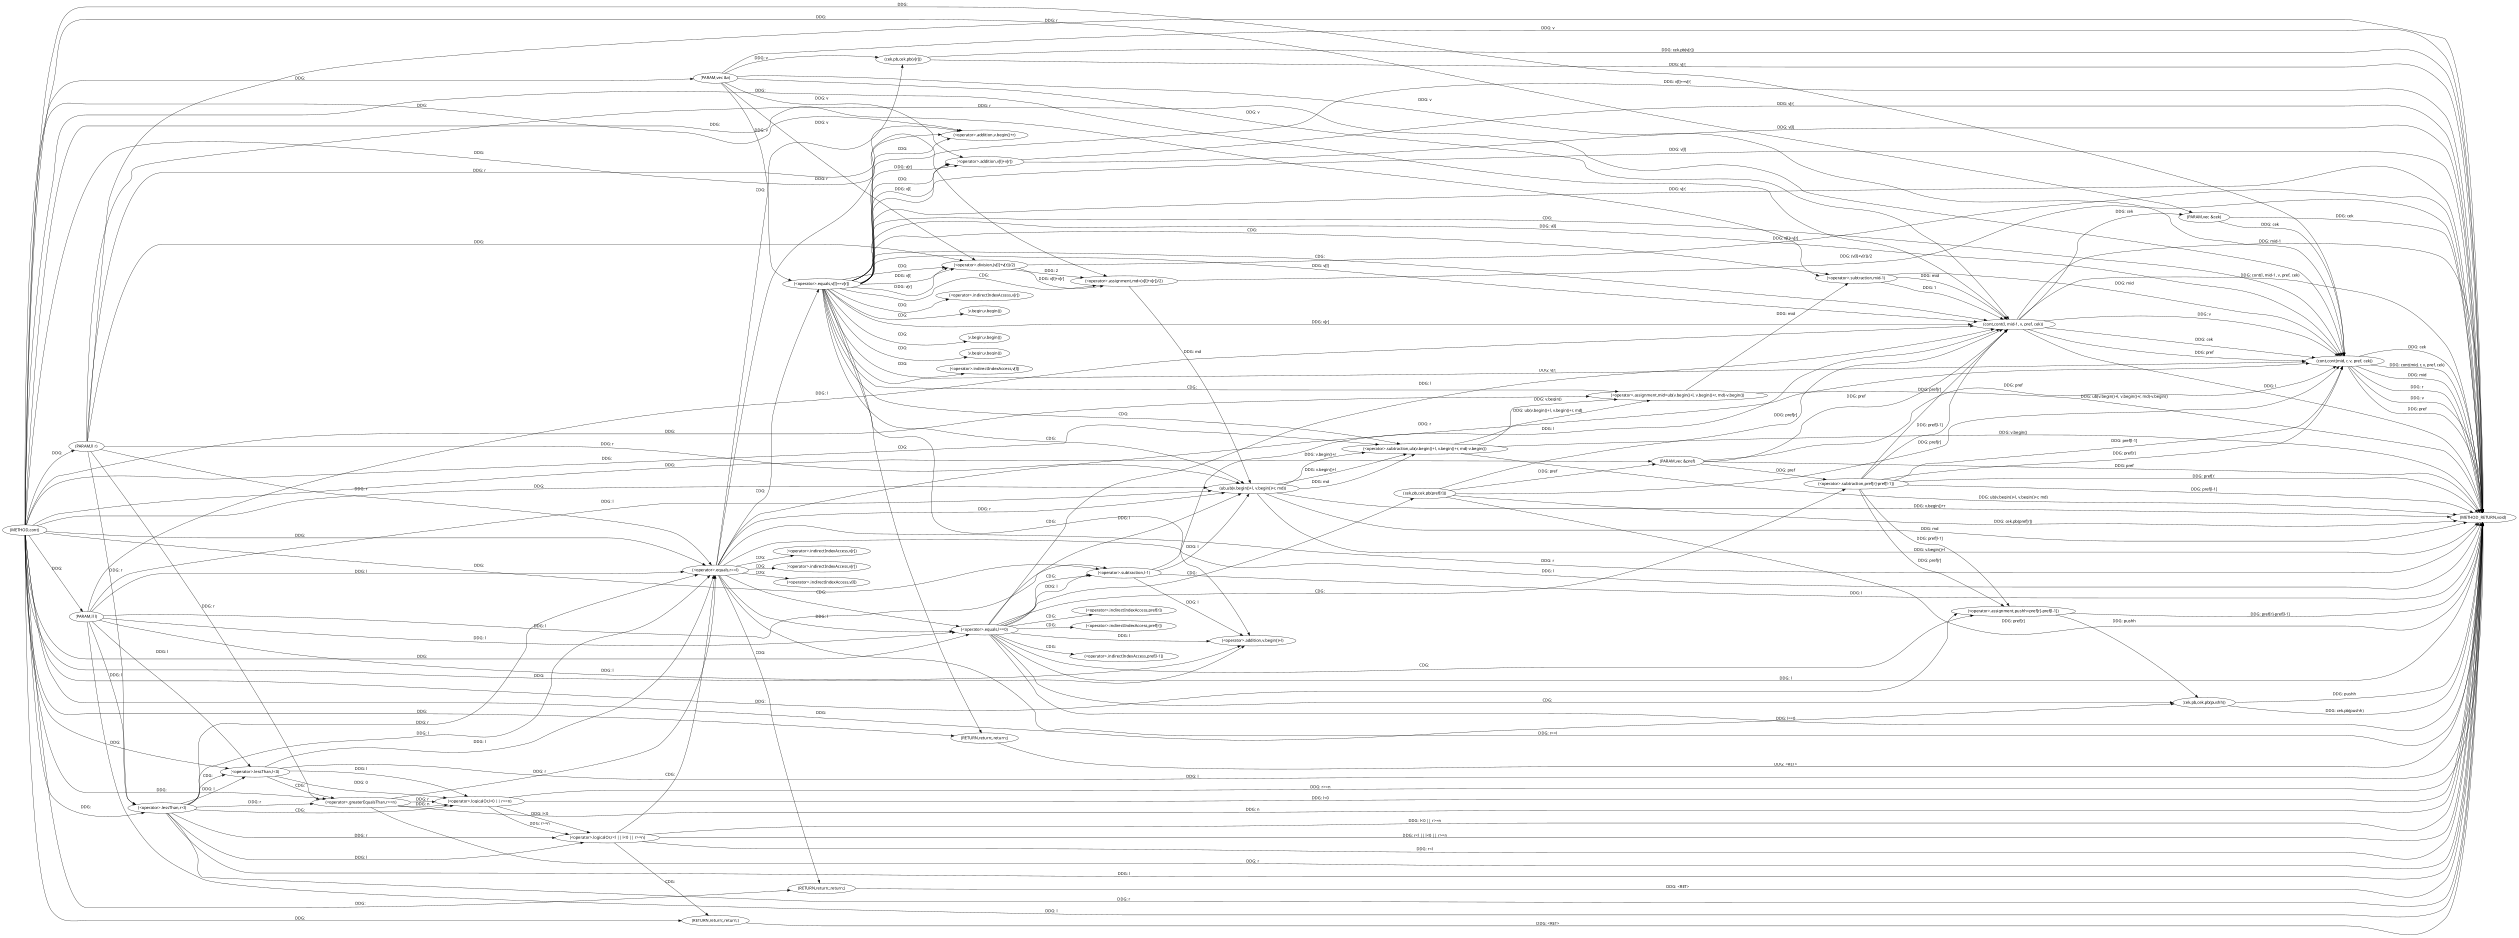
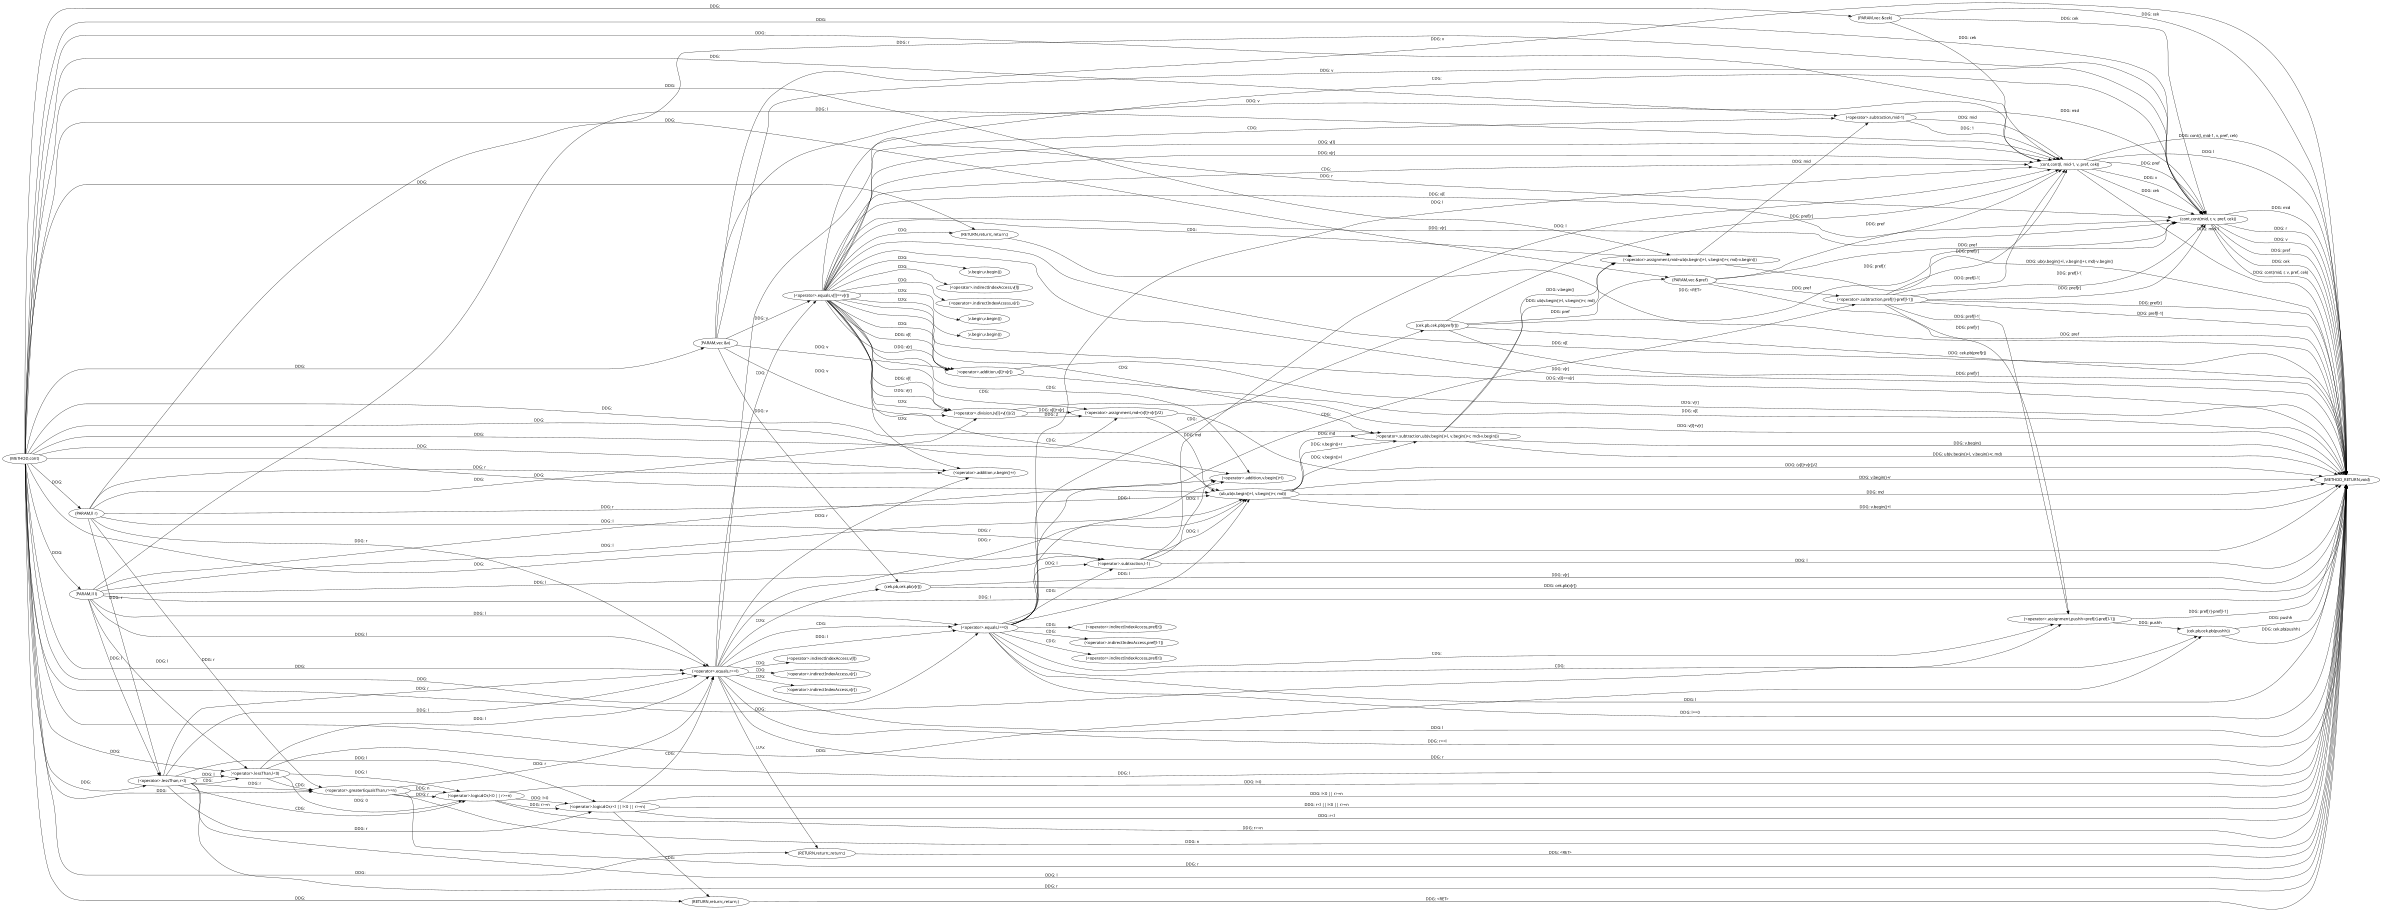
edge "(cont,cont(l, mid-1, v, pref, cek))" -> "(PARAM,vec &cek)": reversed
